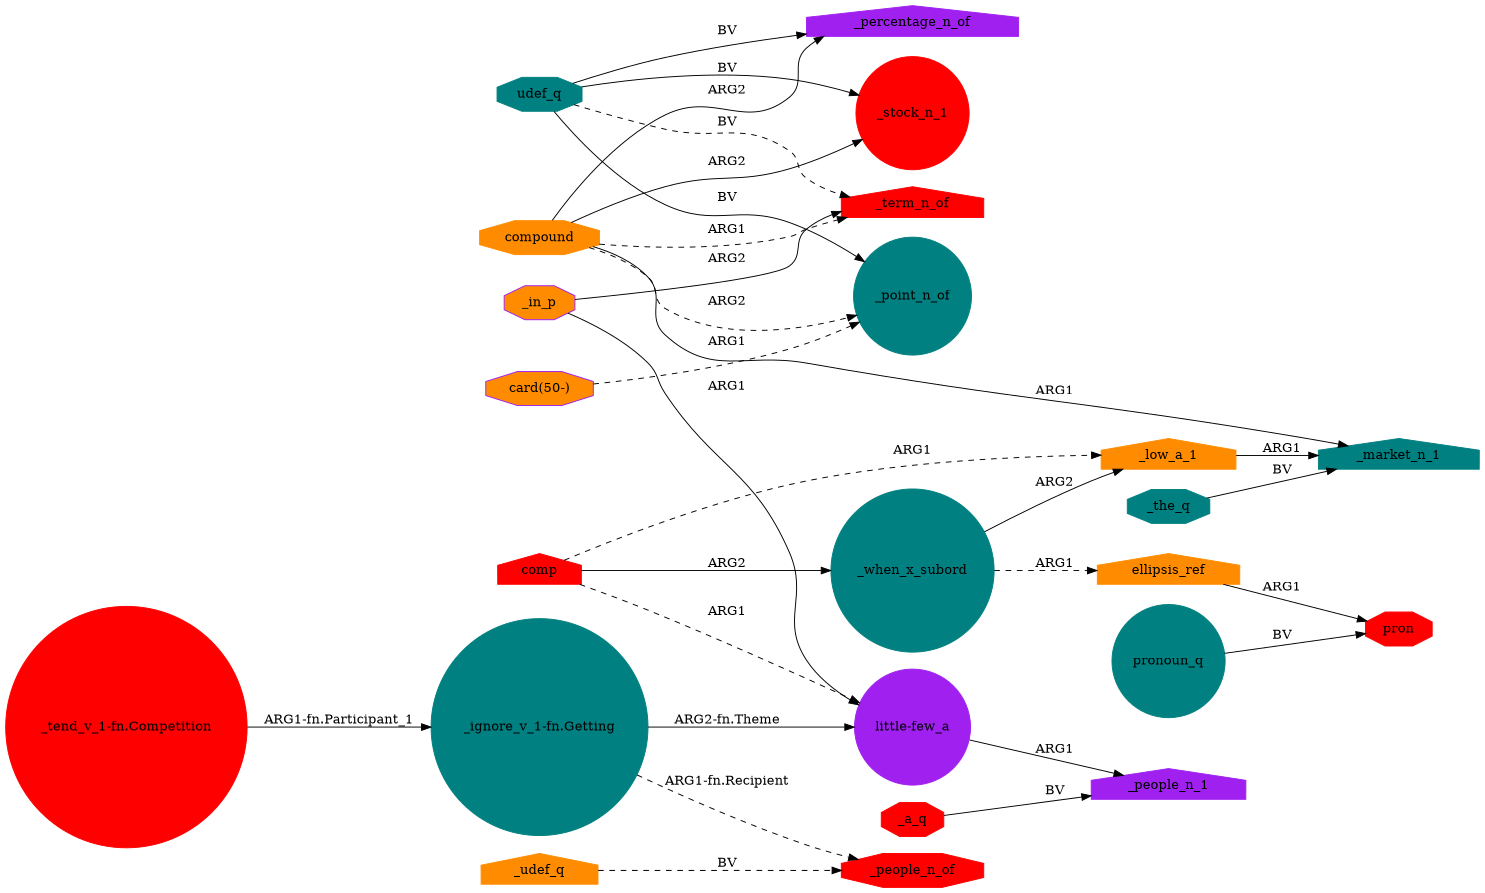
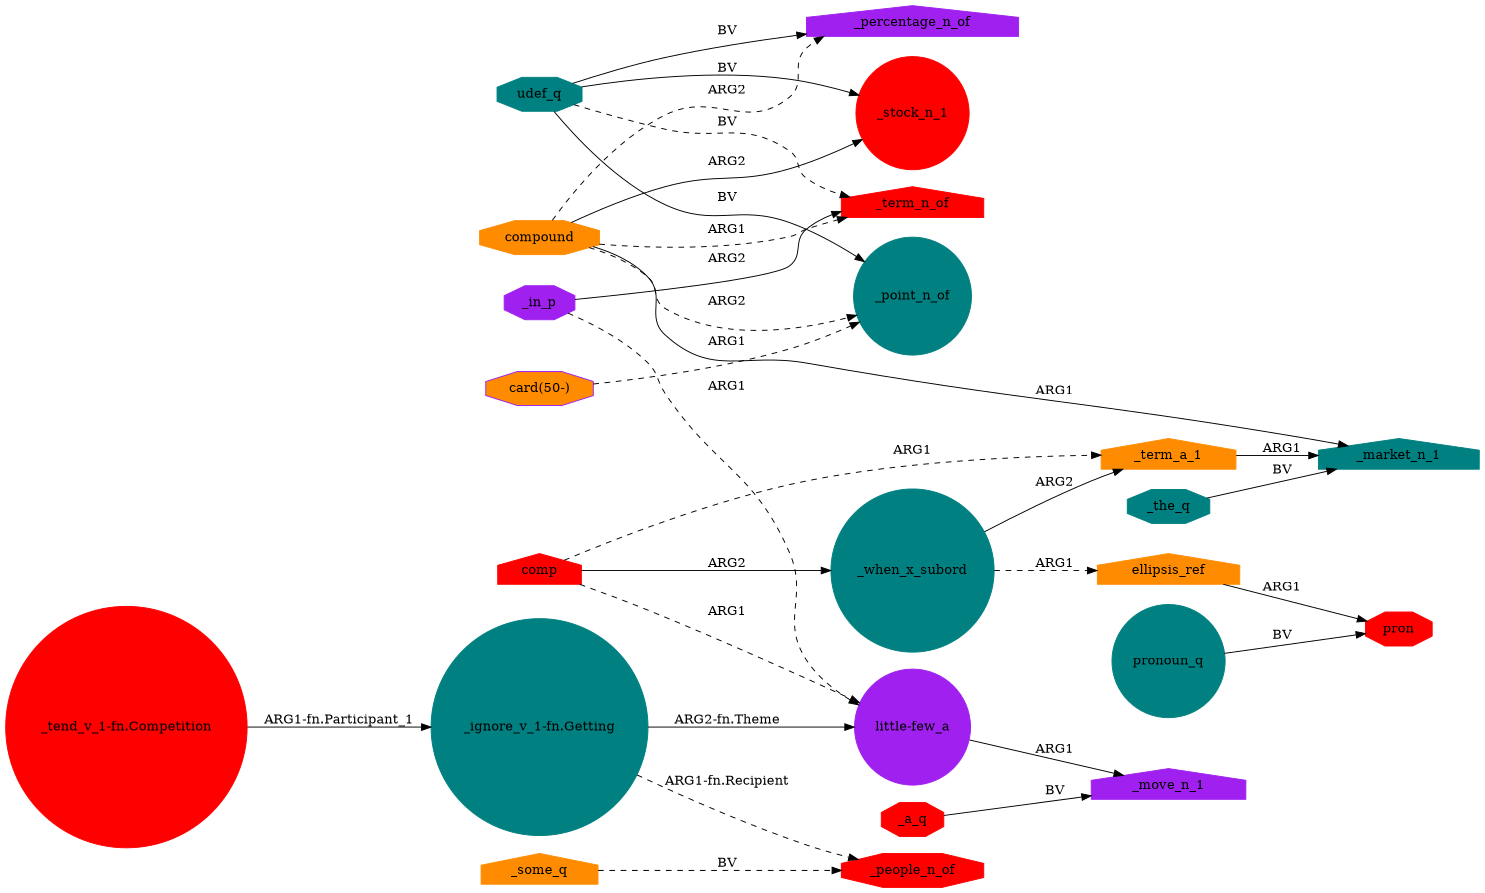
edge "compound" -> "_percentage_n_of": style solid -> dashed
node "_in_p": fillcolor darkorange -> purple
node "_low_a_1": label "_low_a_1" -> "_term_a_1"
edge "_in_p" -> "little-few_a": style solid -> dashed
node "_people_n_1": label "_people_n_1" -> "_move_n_1"
node "_udef_q": label "_udef_q" -> "_some_q"
